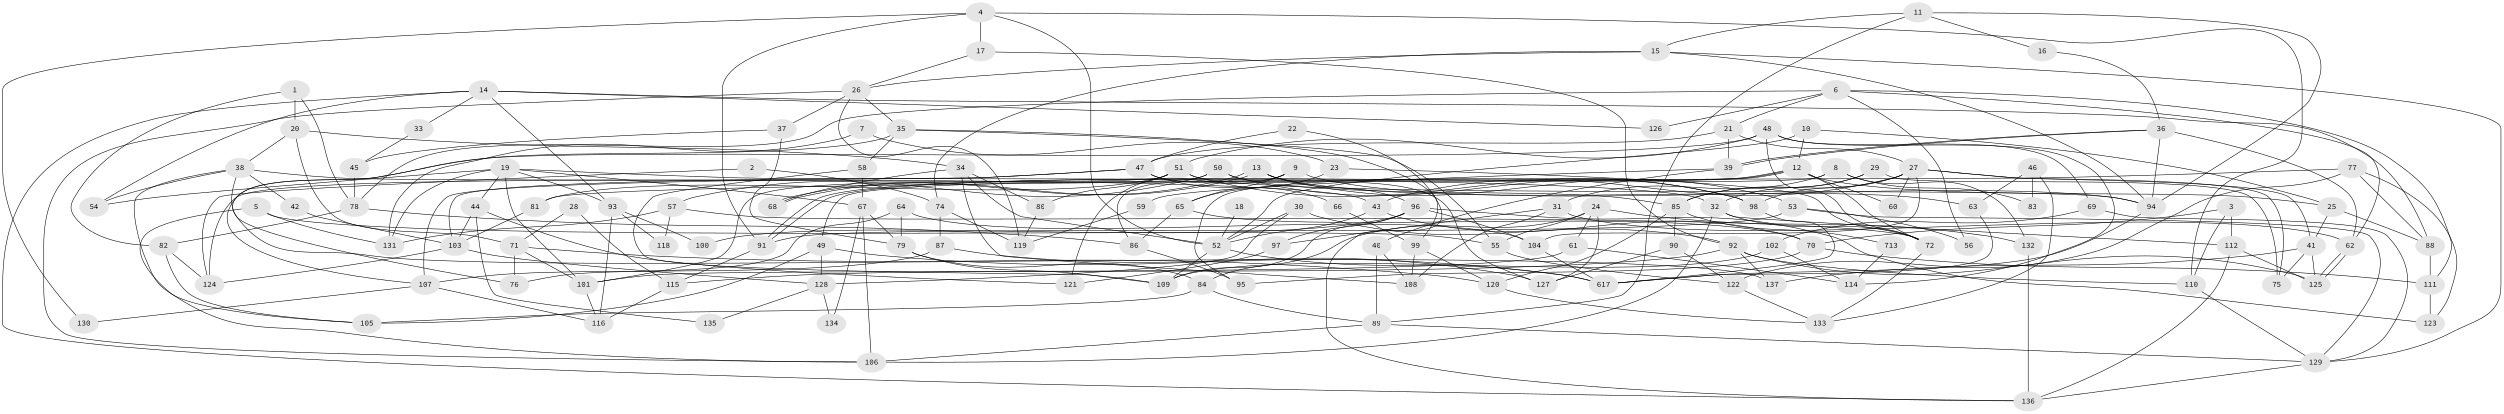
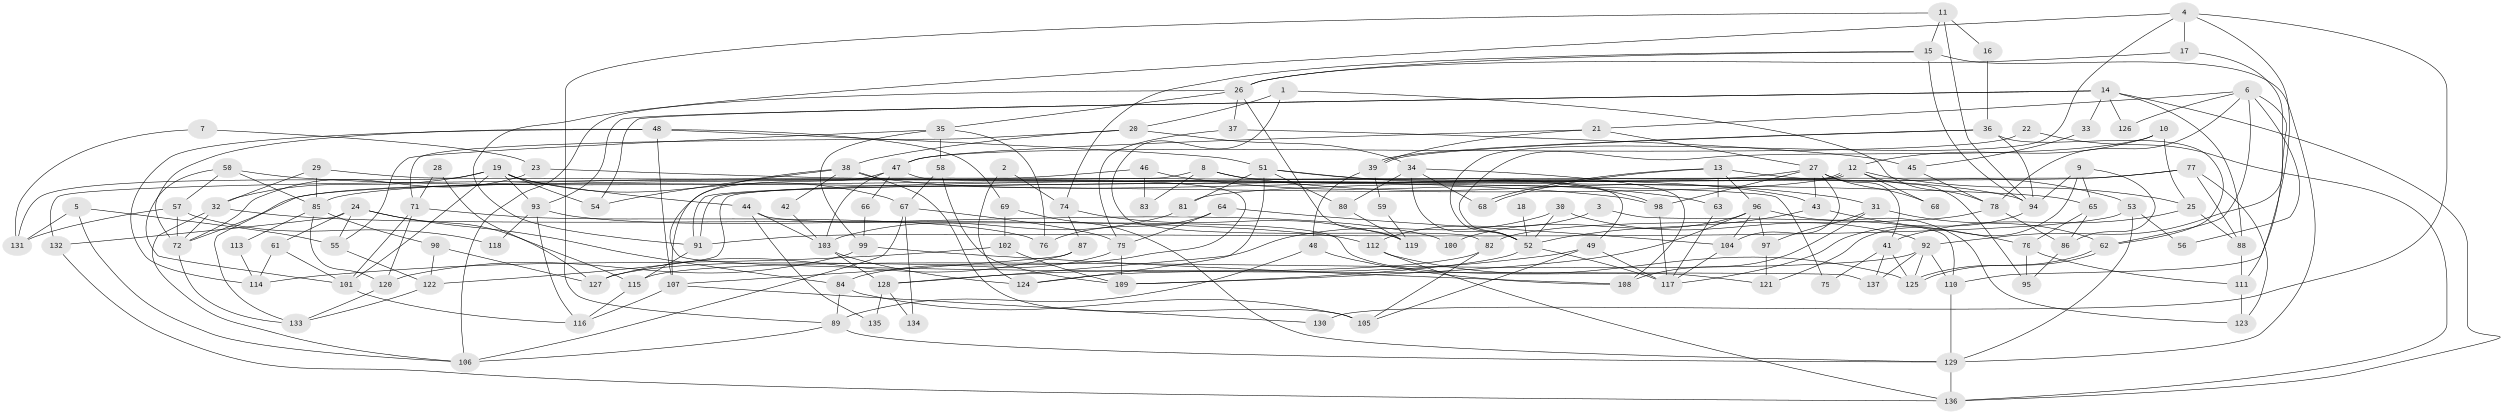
edge "27" -- "75": removed
edge "3" -- "70": removed
node "713": label "713" -> "113"
node "617": label "617" -> "117"
